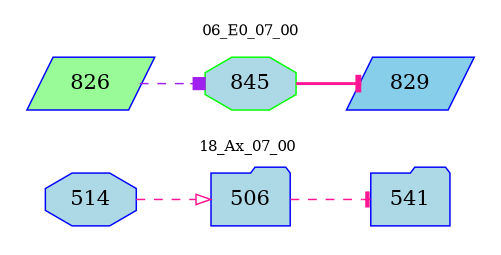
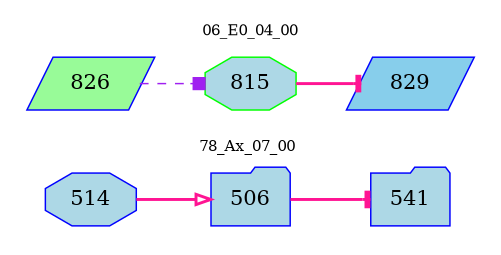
cluster "06_E0_07_00": label "06_E0_07_00" -> "06_E0_04_00"
node "845": label "845" -> "815"
cluster "18_Ax_07_00": label "18_Ax_07_00" -> "78_Ax_07_00"
edge "514" -> "506": style dashed -> bold
edge "506" -> "541": style dashed -> bold
